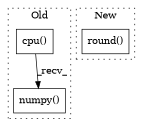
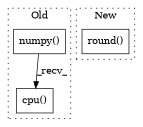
edge "cpu()" -> "numpy()": reversed
